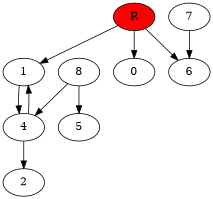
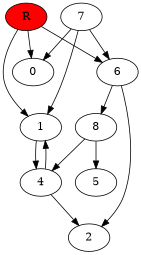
edge "7" -> "0": added
edge "7" -> "1": added
edge "6" -> "8": added
edge "6" -> "2": added
